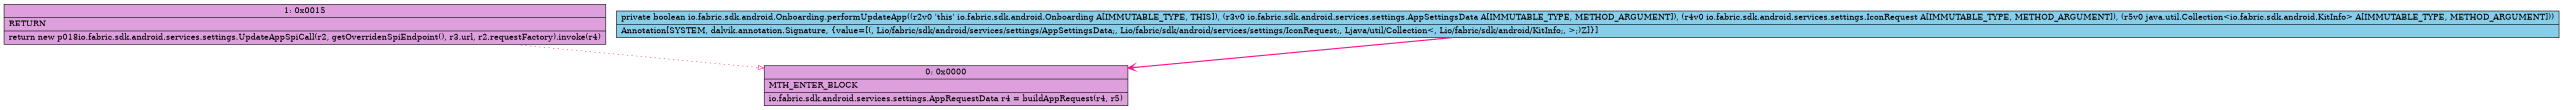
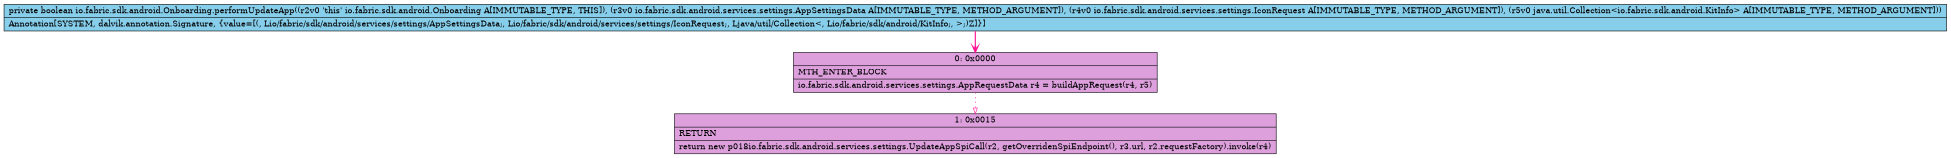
edge "1: 0x0015" -> "0: 0x0000": reversed
